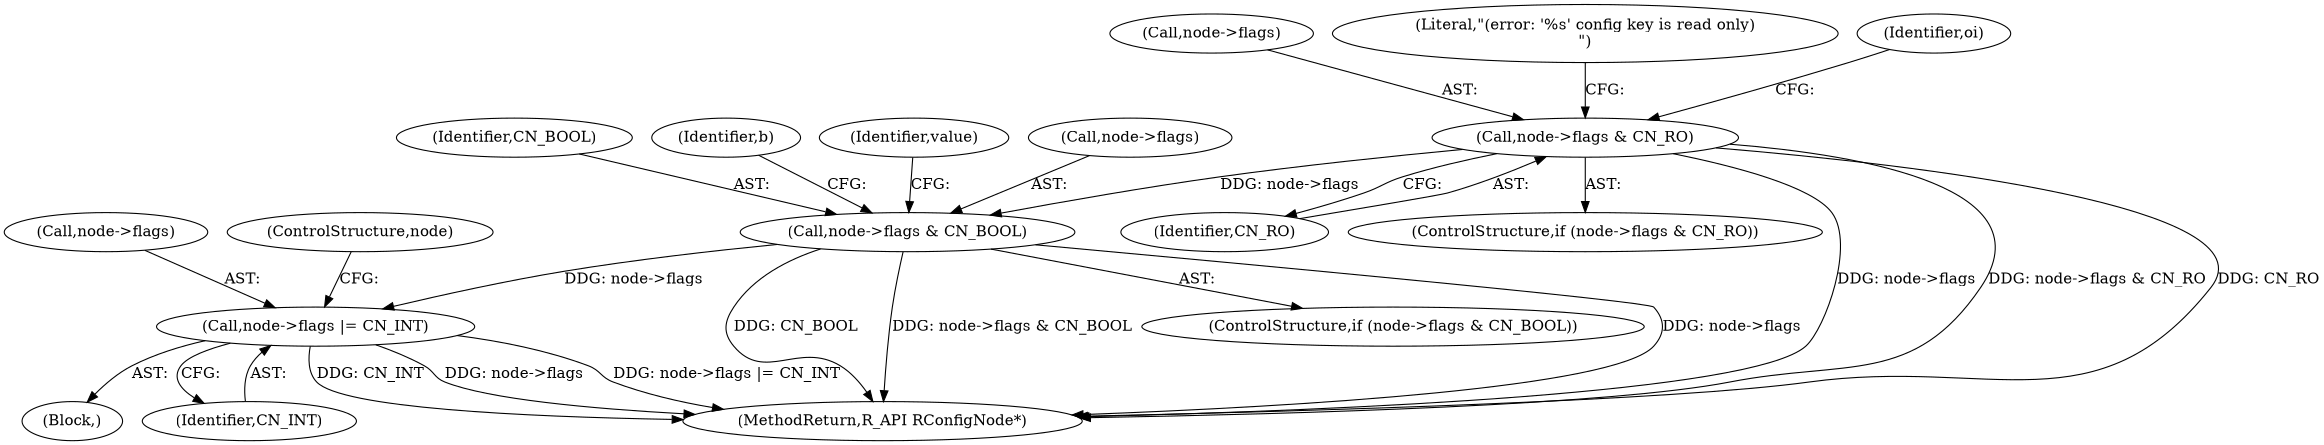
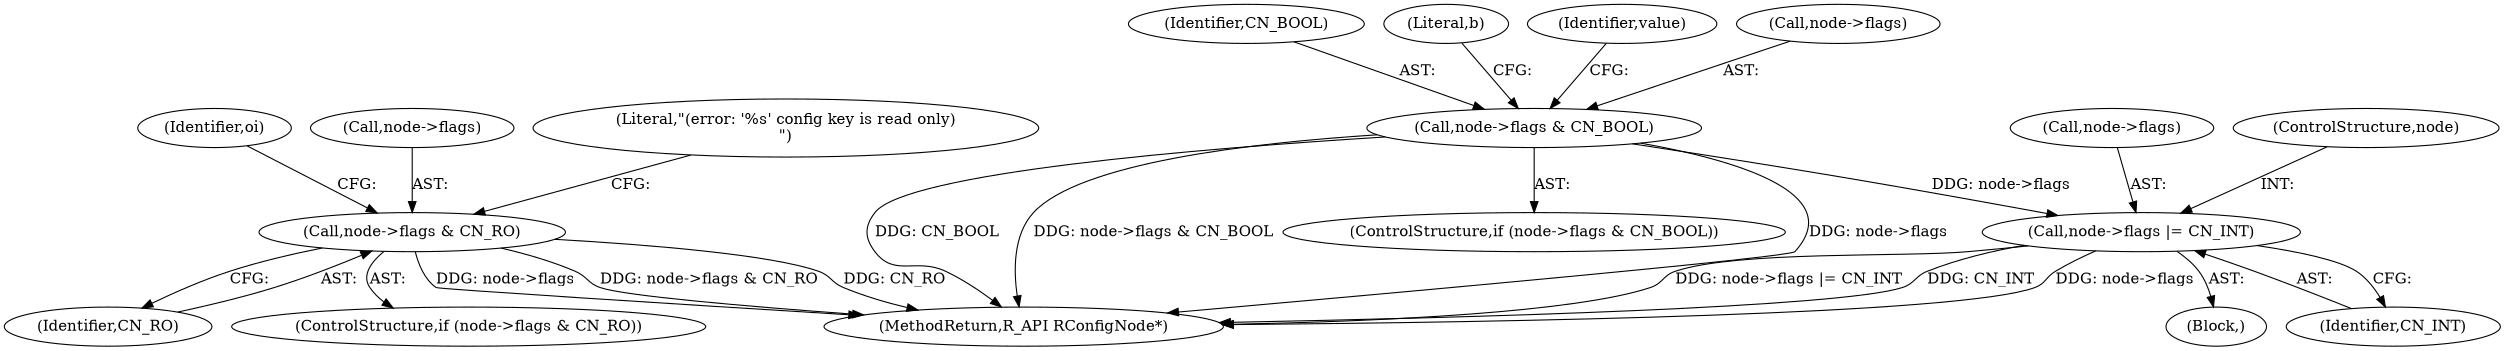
node "(Identifier,b)": label "(Identifier,b)" -> "(Literal,b)"
edge "(Call,node->flags & CN_RO)" -> "(Call,node->flags & CN_BOOL)": removed, label "DDG: node->flags"
edge "(ControlStructure,node)" -> "(Call,node->flags |= CN_INT)": label "CFG: " -> "INT: "
